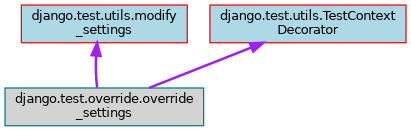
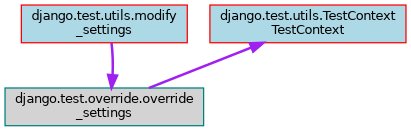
node "django.test.utils.TestContext Decorator": label "django.test.utils.TestContext Decorator" -> "django.test.utils.TestContext TestContext"
edge "django.test.override.override _settings" -> "django.test.utils.modify _settings": reversed
